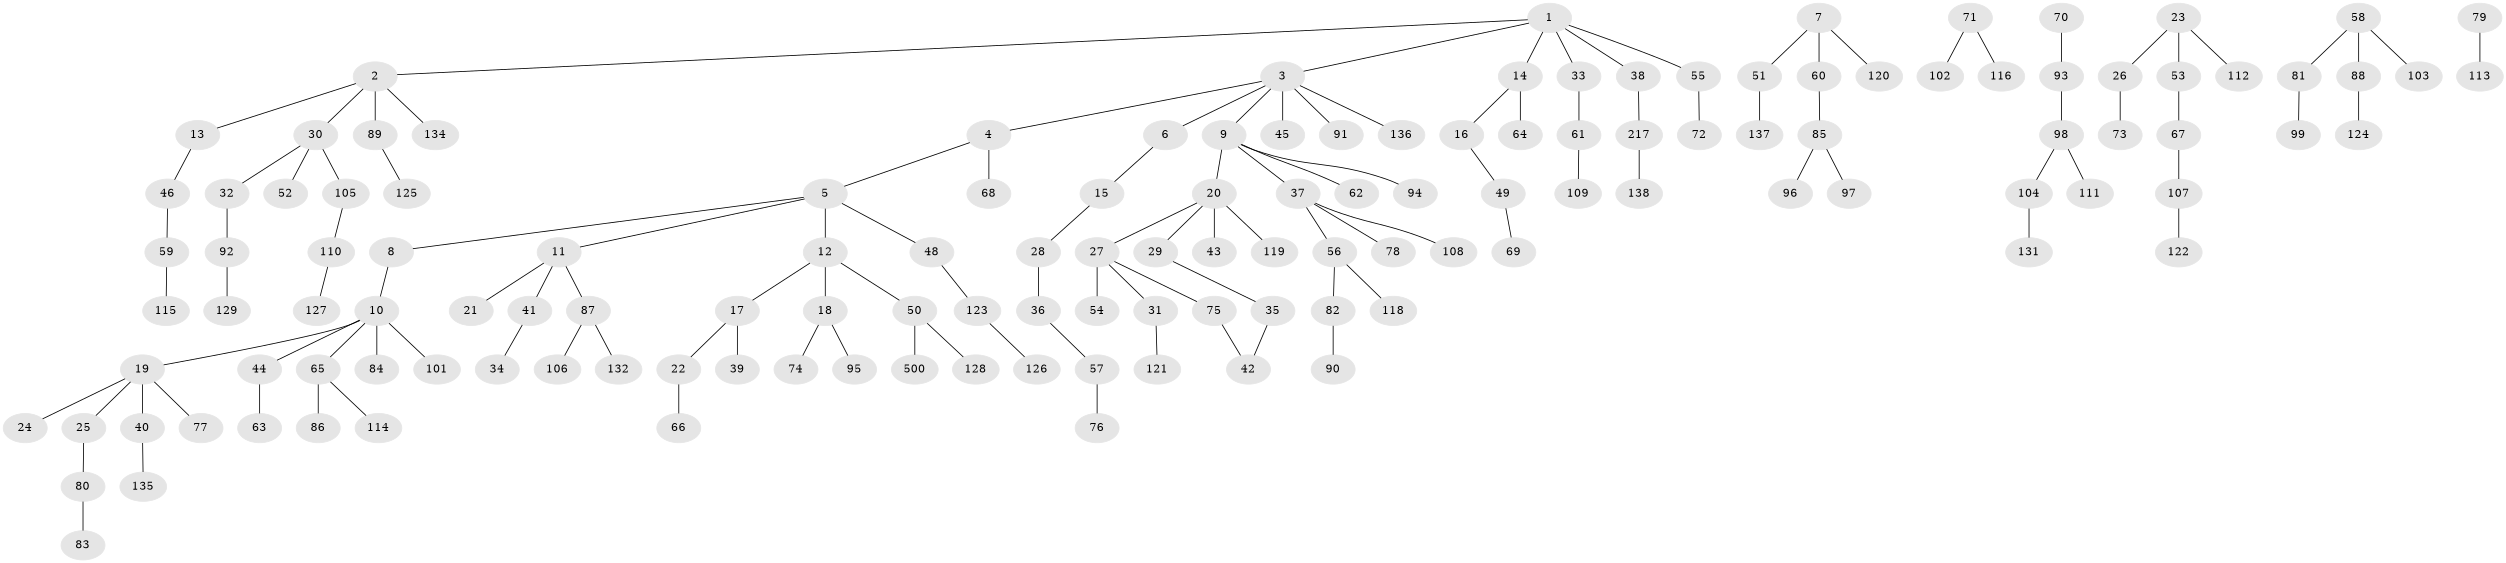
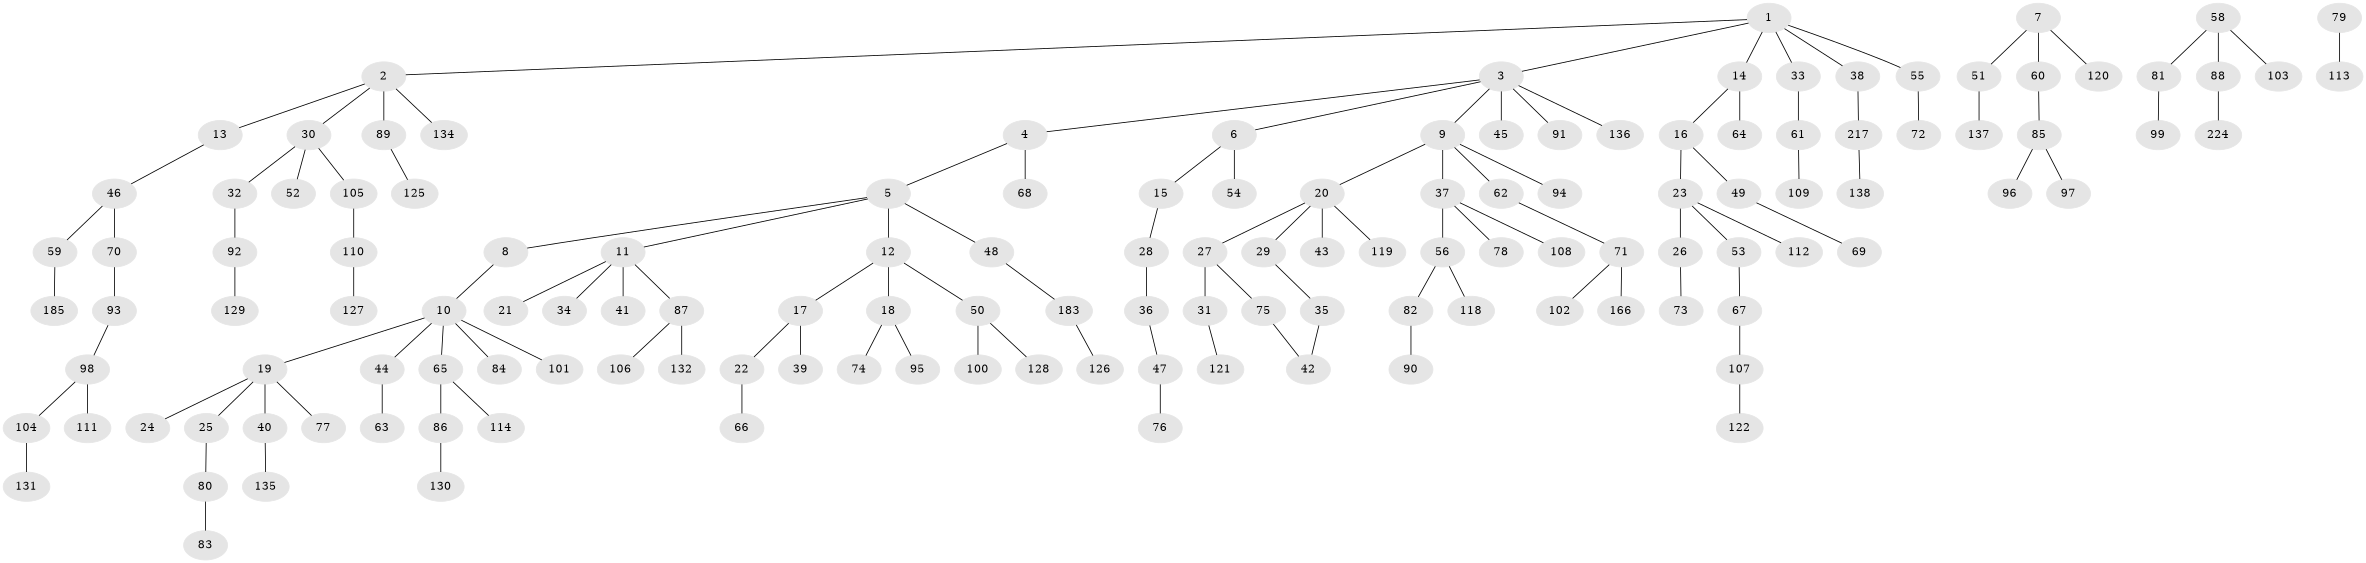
node "116": label "116" -> "166"
node "124": label "124" -> "224"
edge "16" -- "23": added
edge "46" -- "70": added
edge "62" -- "71": added
edge "27" -- "54": now "6" -- "54"
node "115": label "115" -> "185"
node "123": label "123" -> "183"
edge "41" -- "34": now "11" -- "34"
node "500": label "500" -> "100"
node "57": label "57" -> "47"
node "130": added
